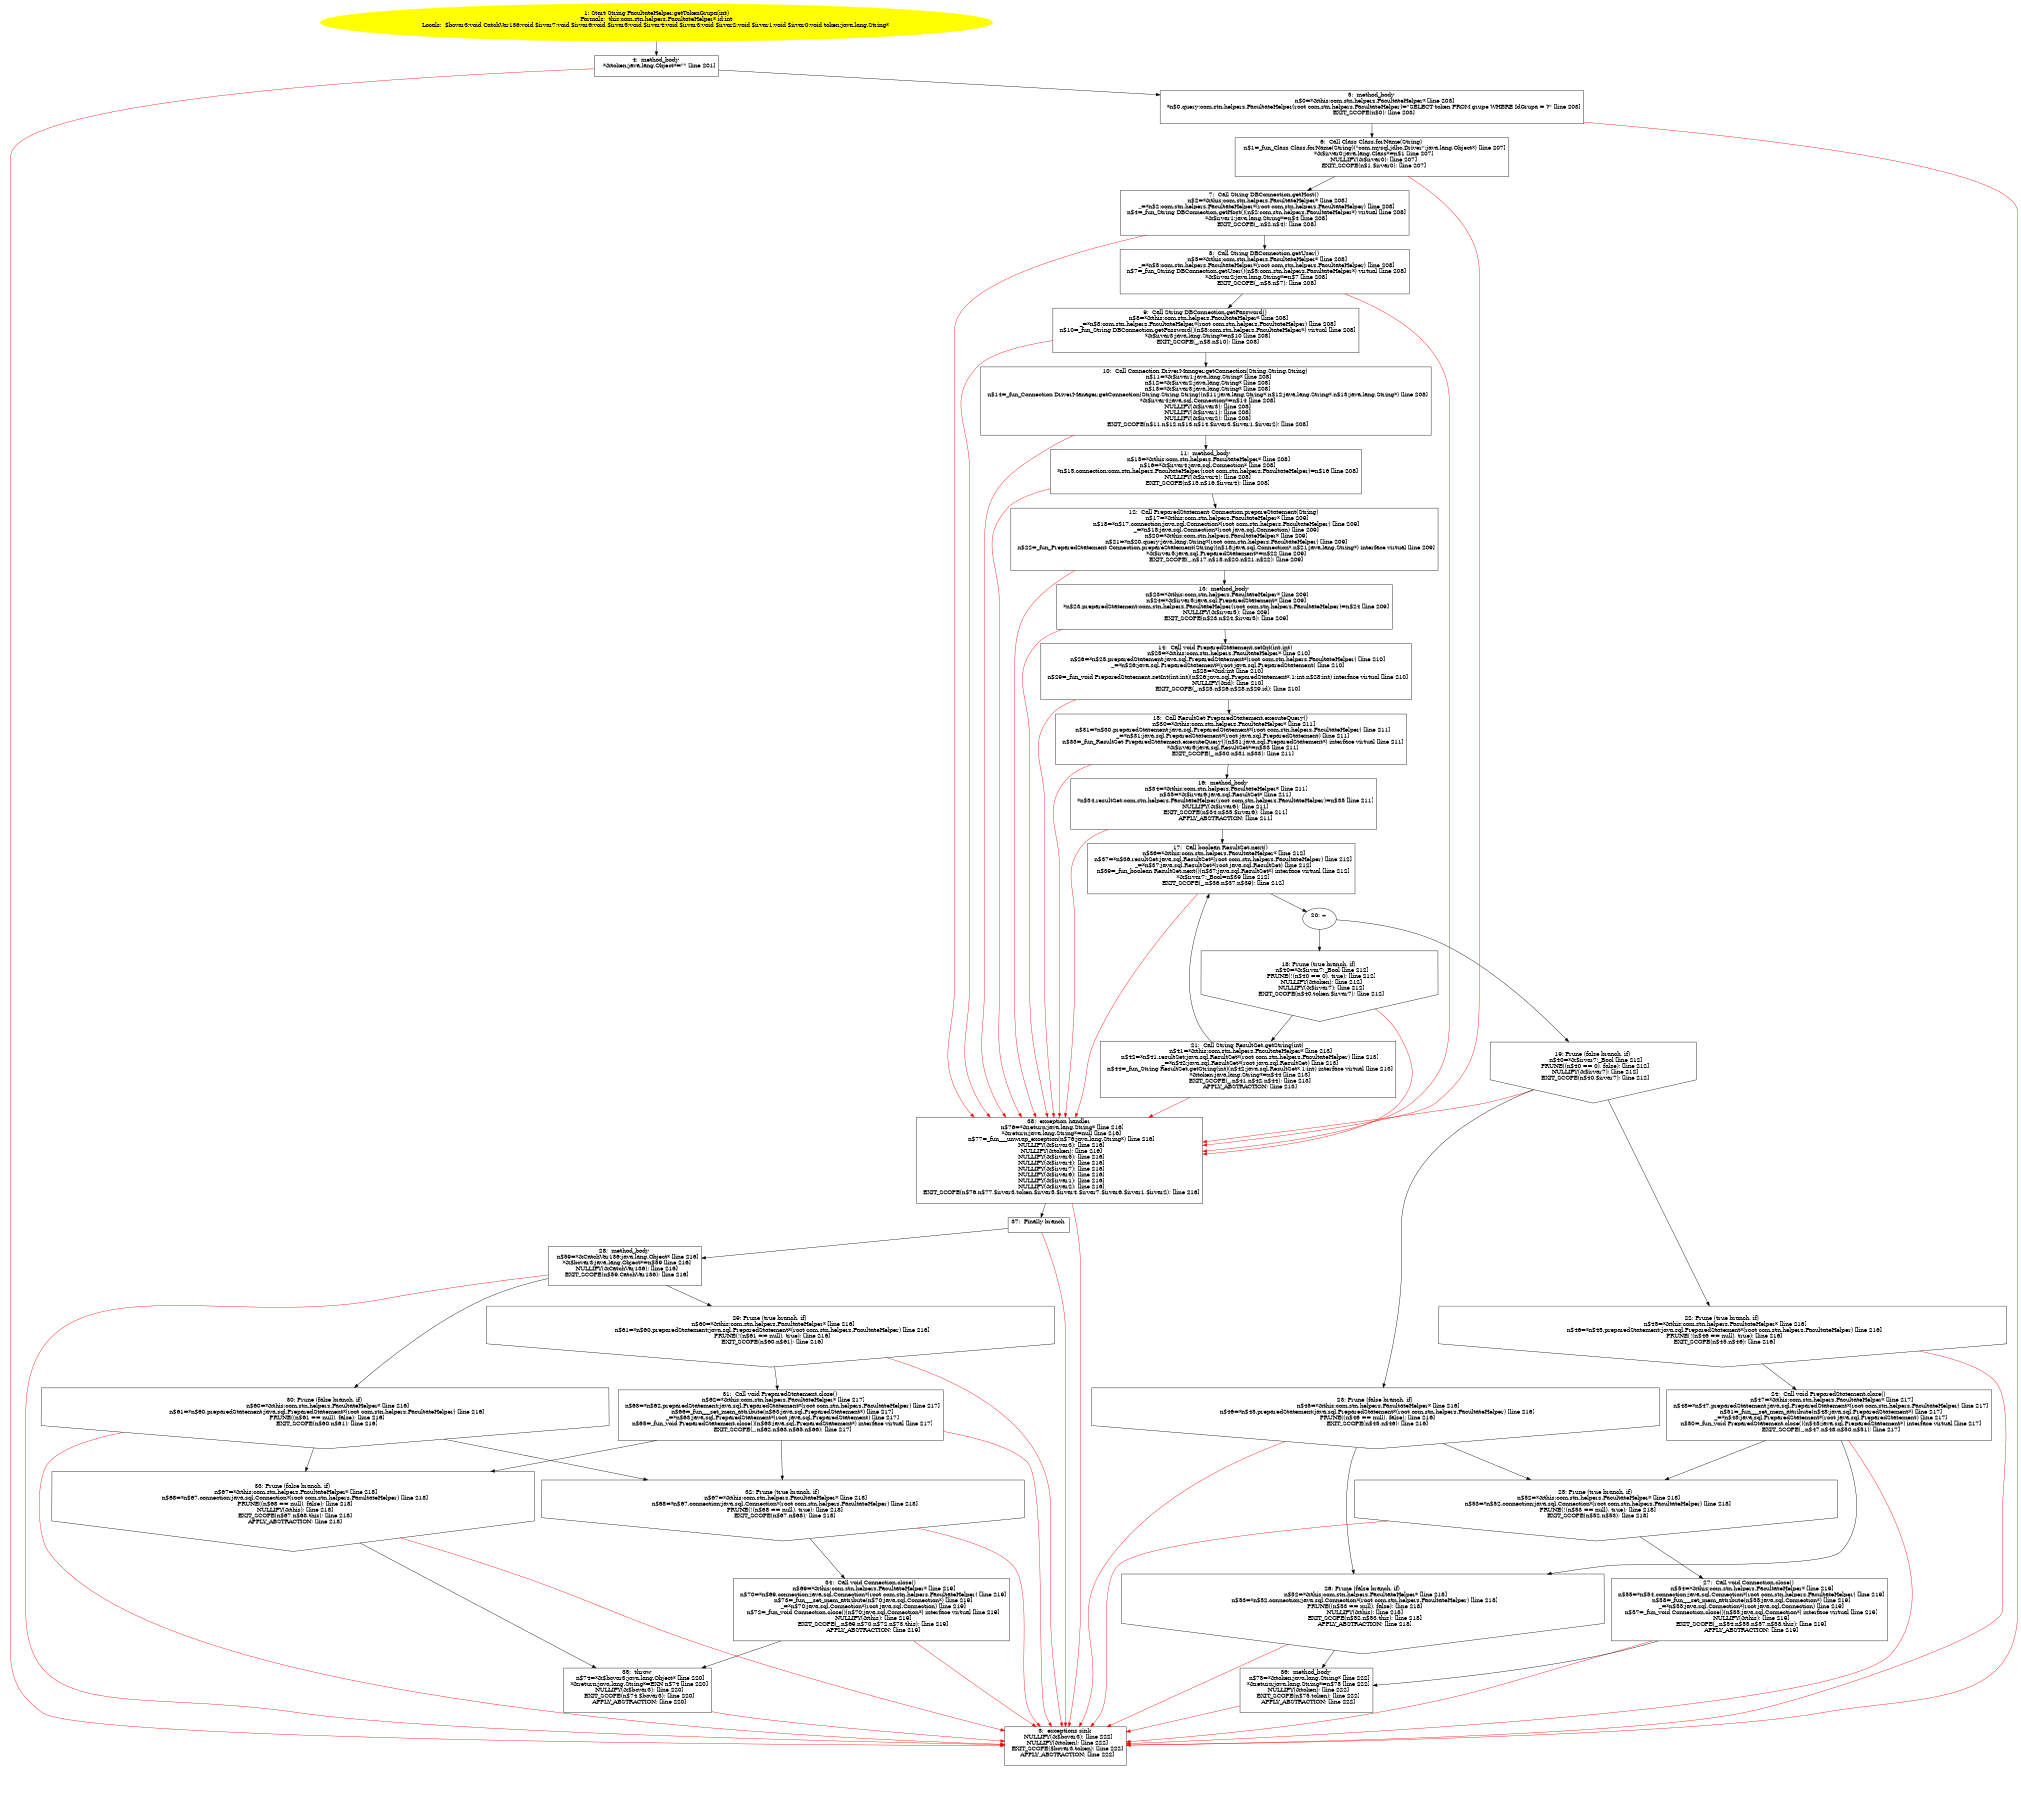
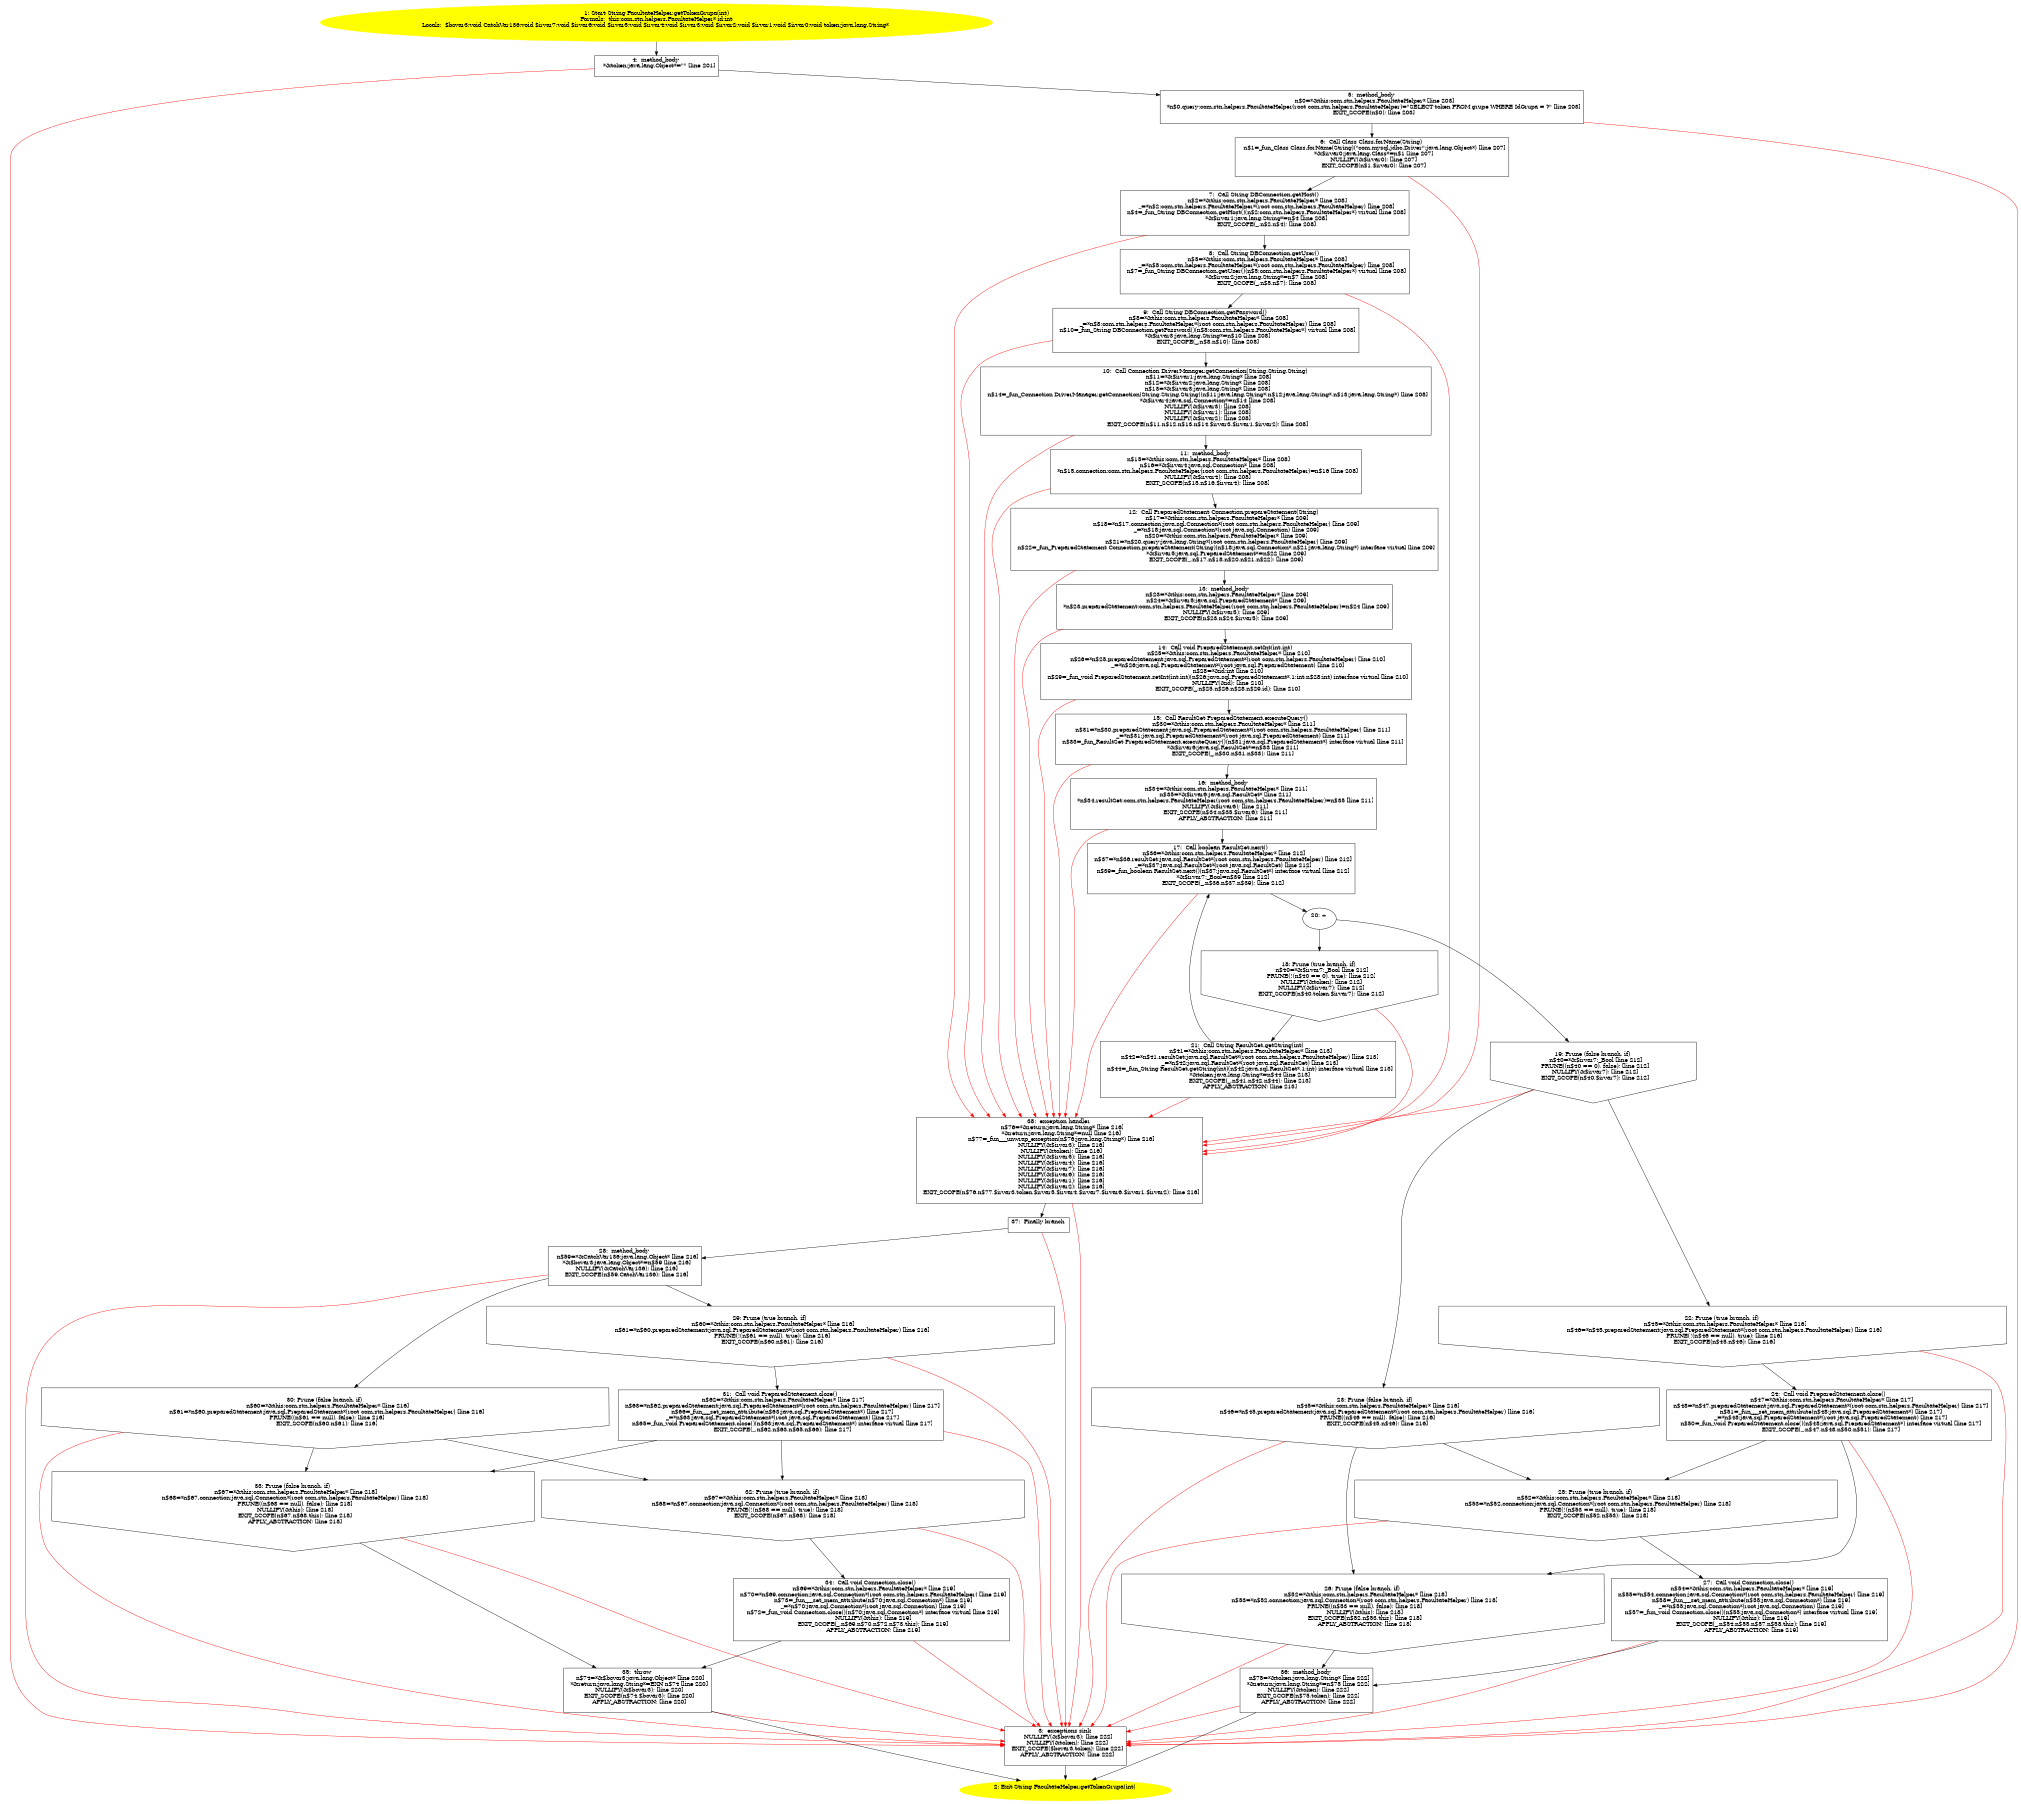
node "2: Exit String FacultateHelper.getTokenGrupa(int)": added
